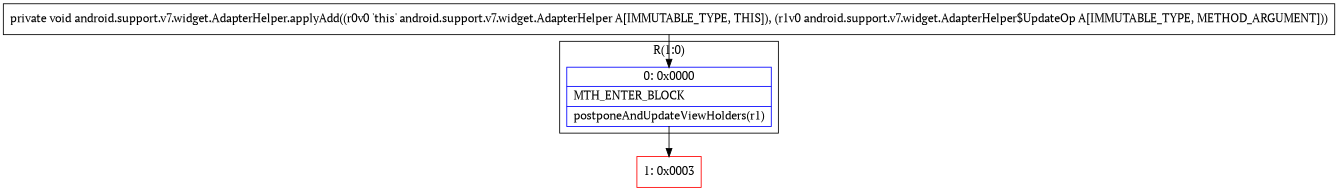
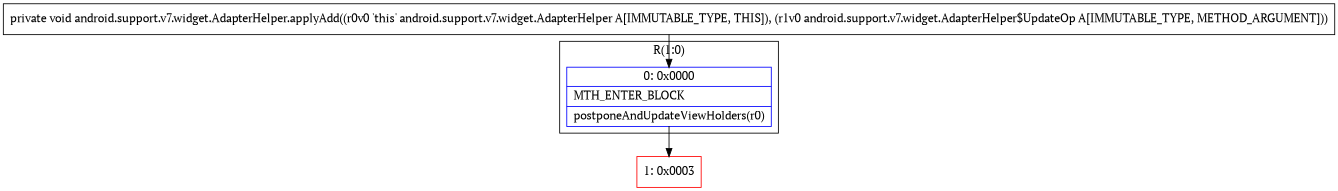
node "0: 0x0000": text "postponeAndUpdateViewHolders(r1)" -> "postponeAndUpdateViewHolders(r0)"
